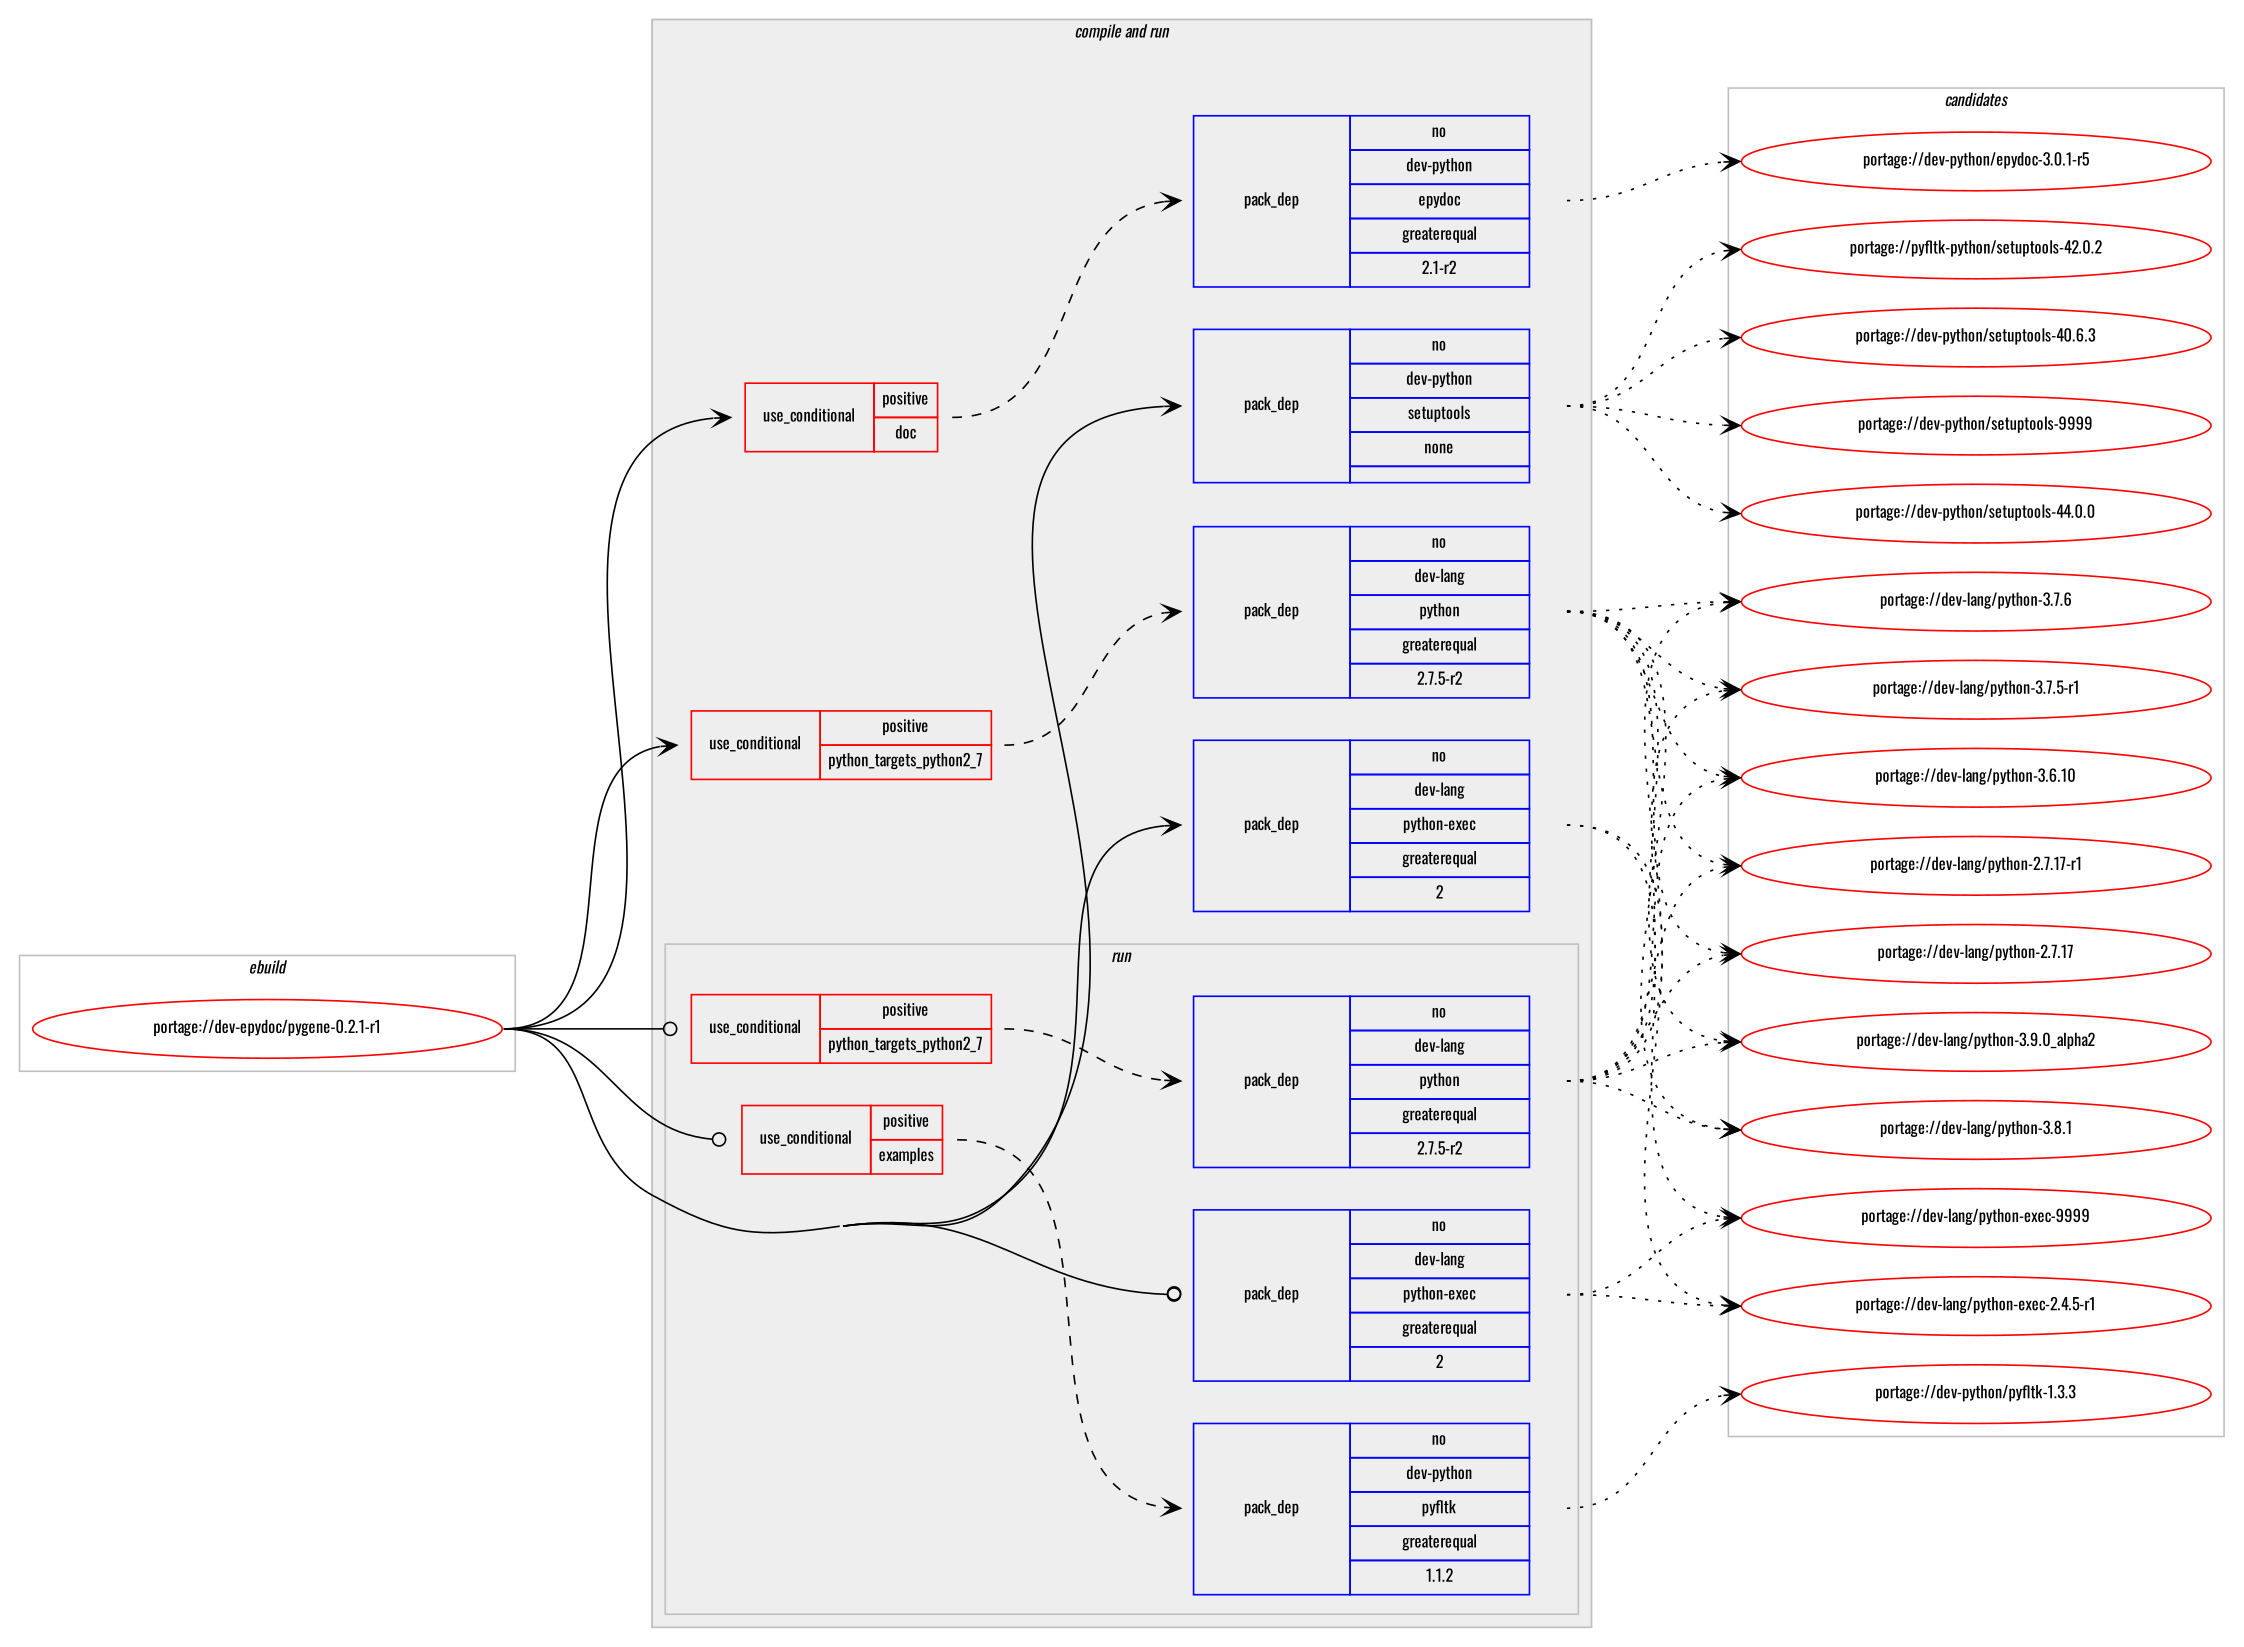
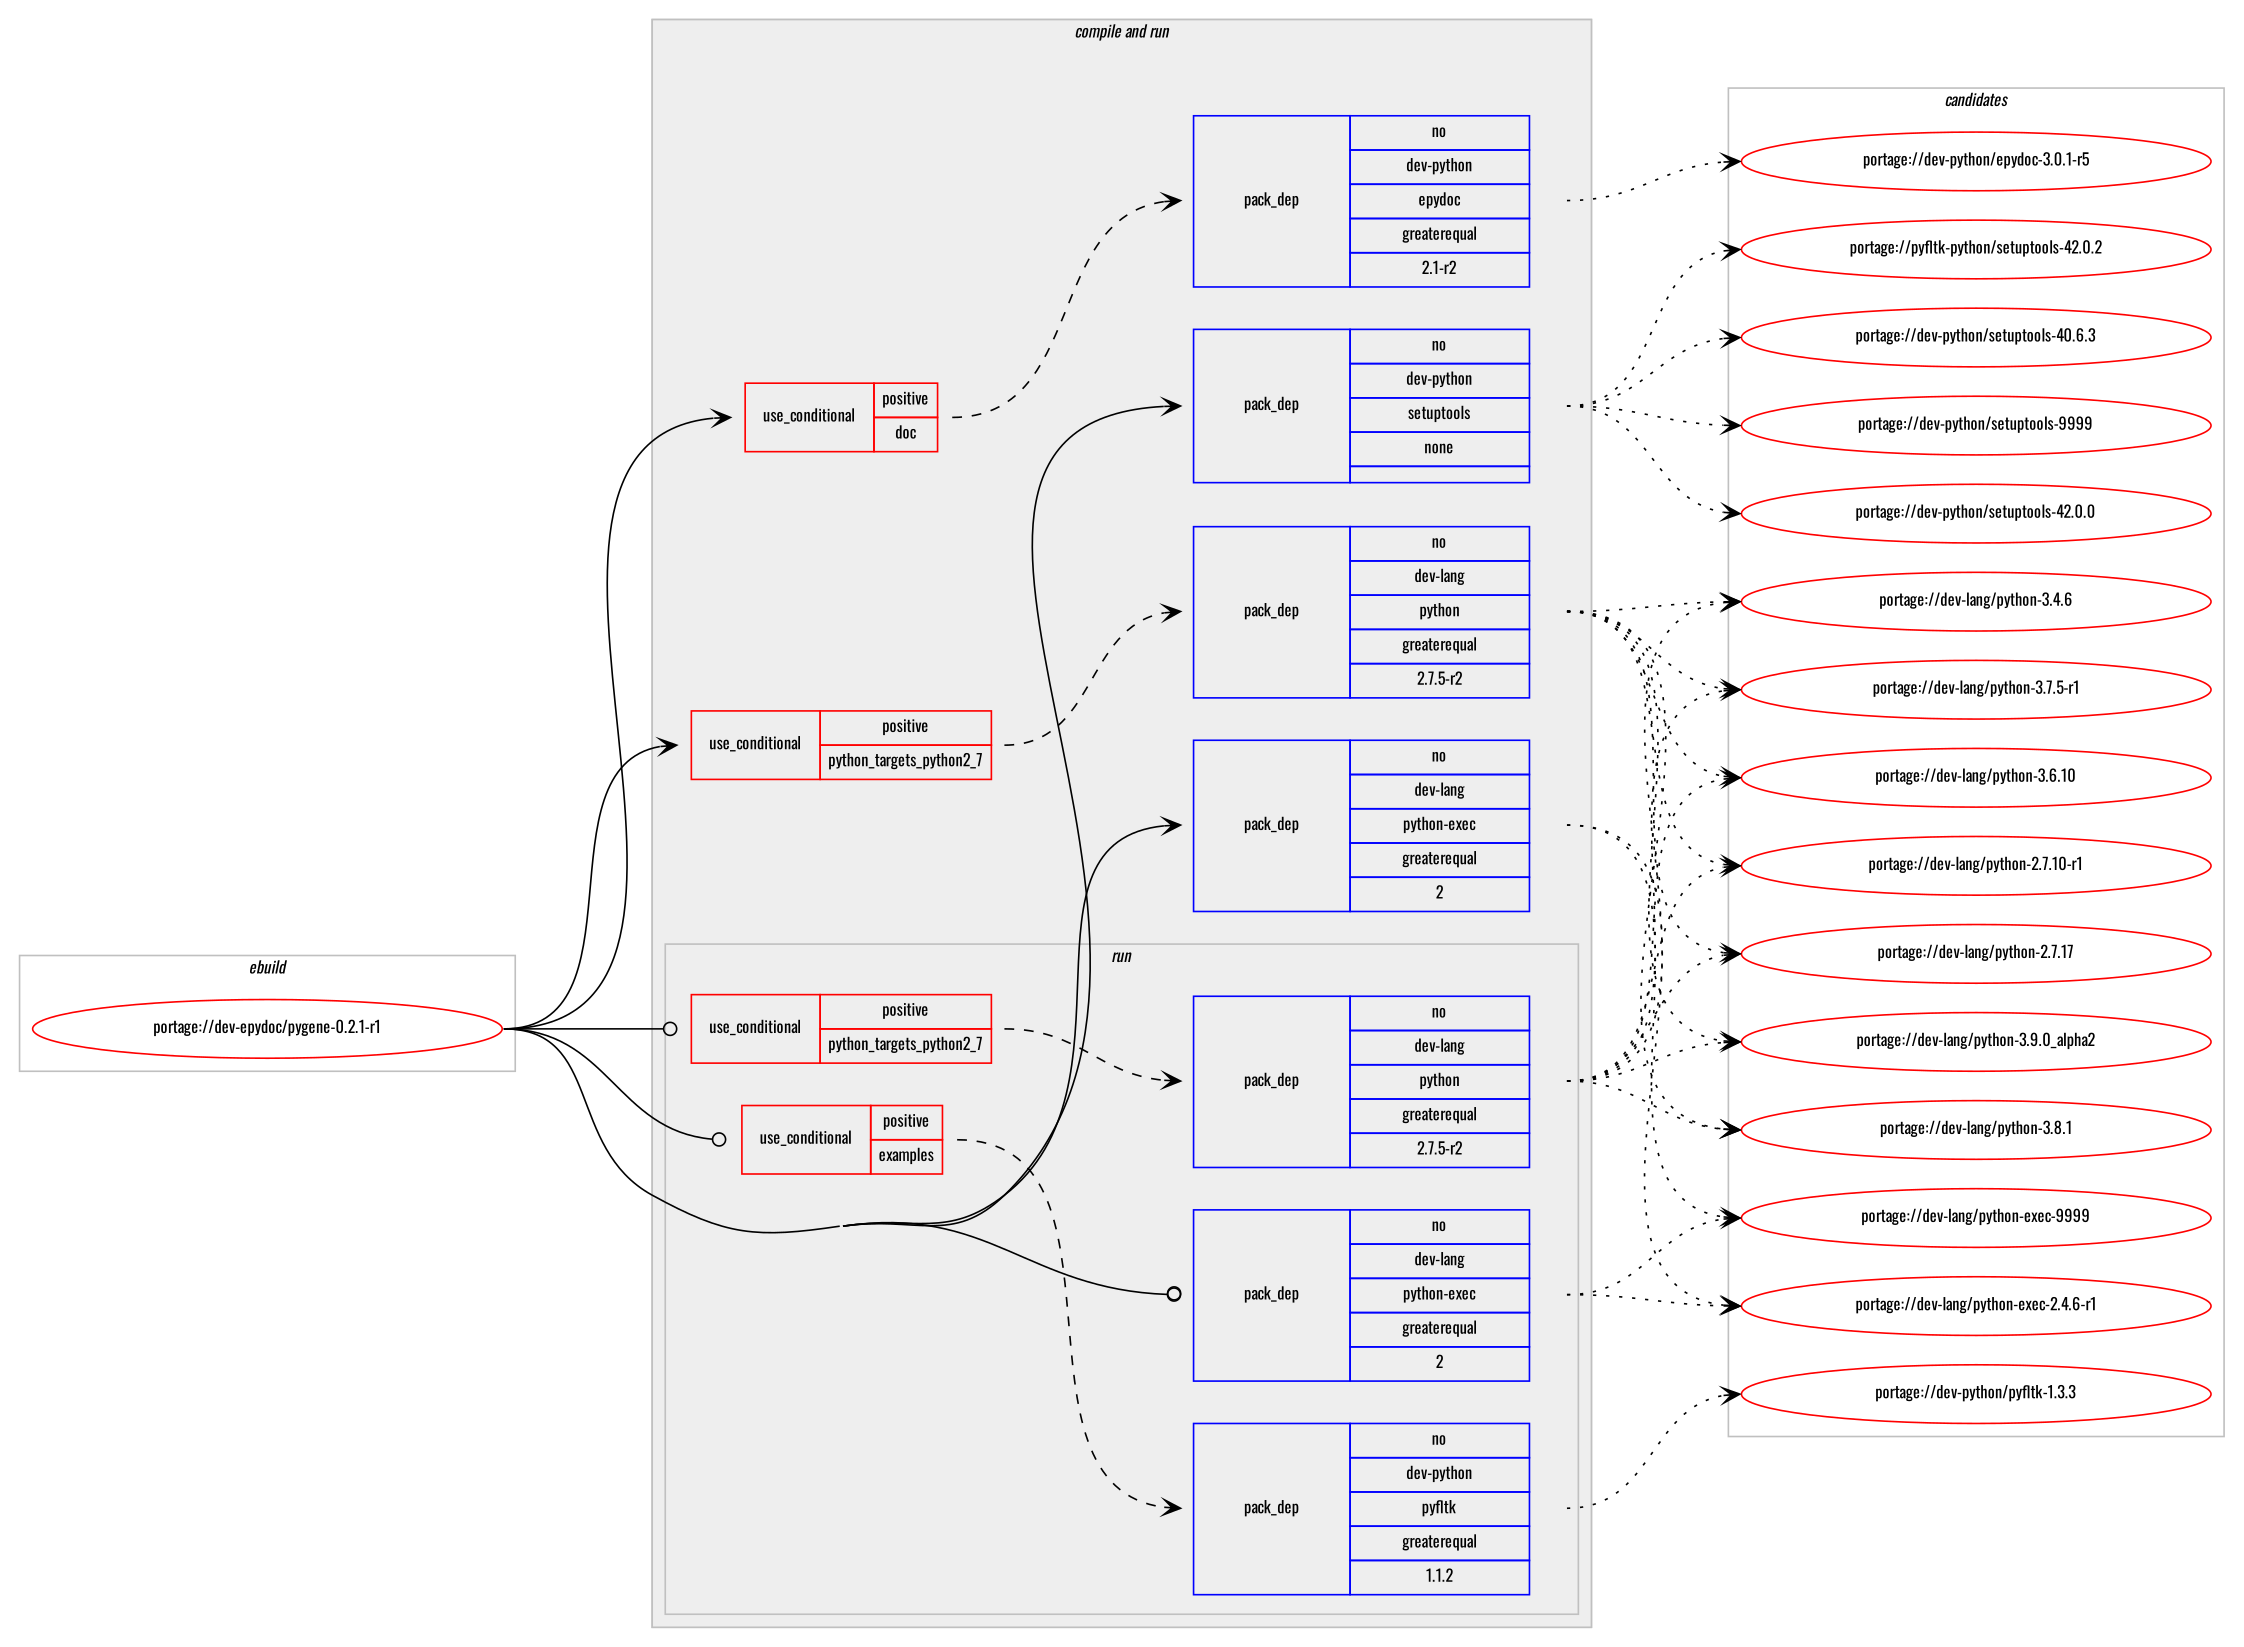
node "portage://dev-python/setuptools-44.0.0": label "portage://dev-python/setuptools-44.0.0" -> "portage://dev-python/setuptools-42.0.0"
node "portage://dev-lang/python-3.7.6": label "portage://dev-lang/python-3.7.6" -> "portage://dev-lang/python-3.4.6"
node "portage://dev-lang/python-2.7.17-r1": label "portage://dev-lang/python-2.7.17-r1" -> "portage://dev-lang/python-2.7.10-r1"
node "portage://dev-lang/python-exec-2.4.5-r1": label "portage://dev-lang/python-exec-2.4.5-r1" -> "portage://dev-lang/python-exec-2.4.6-r1"
